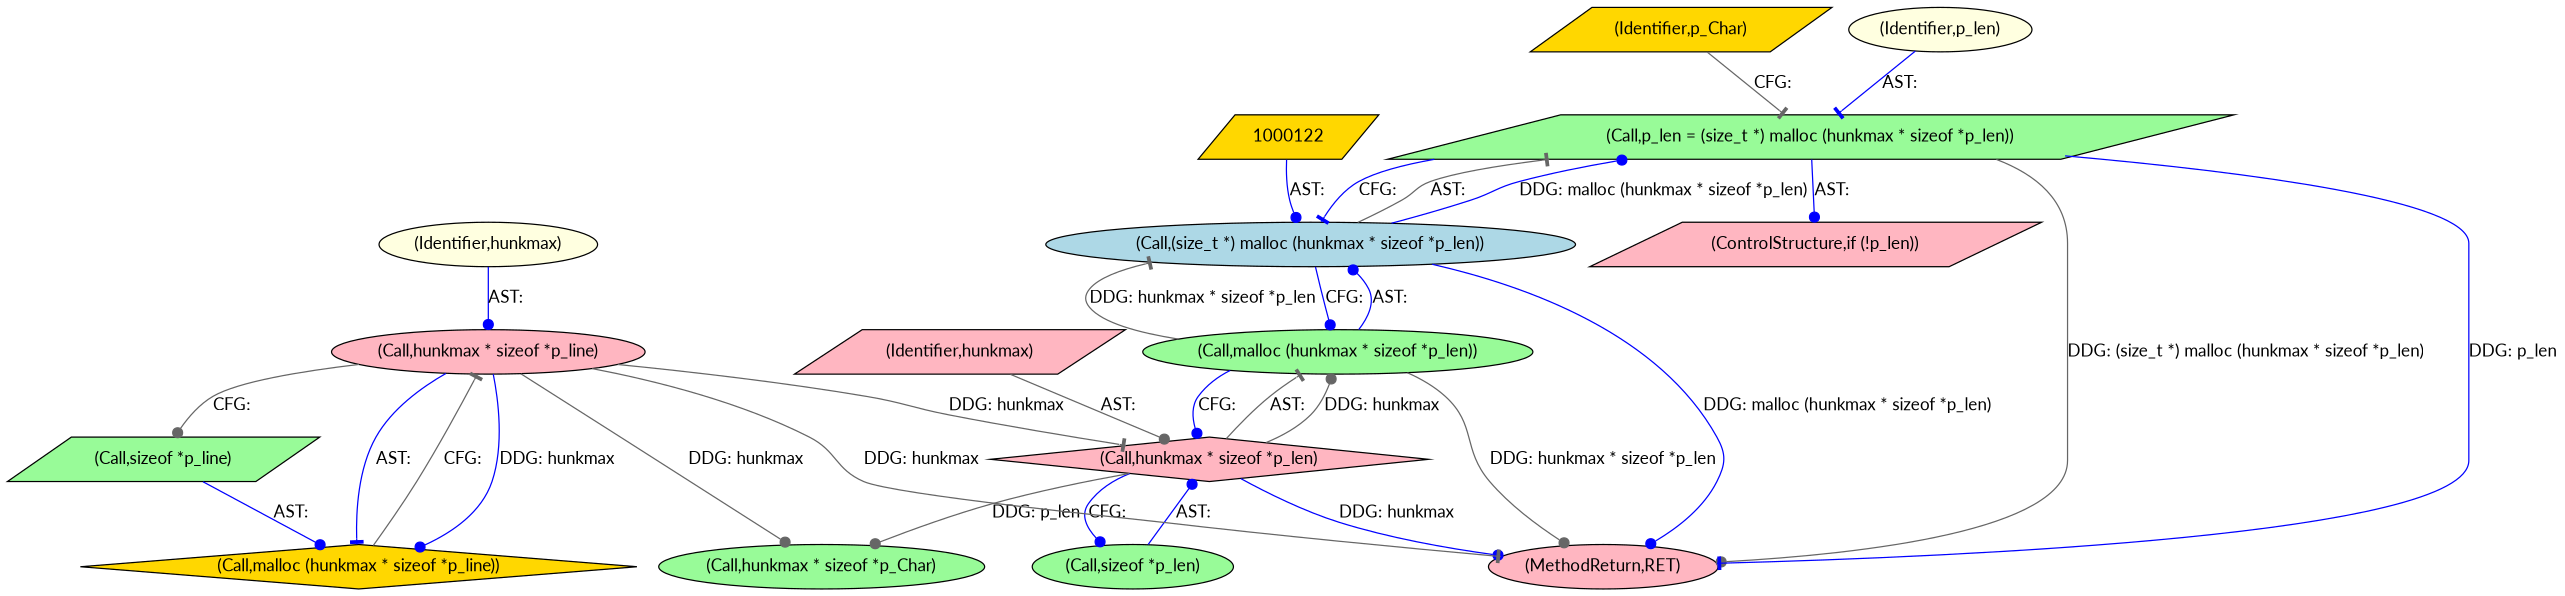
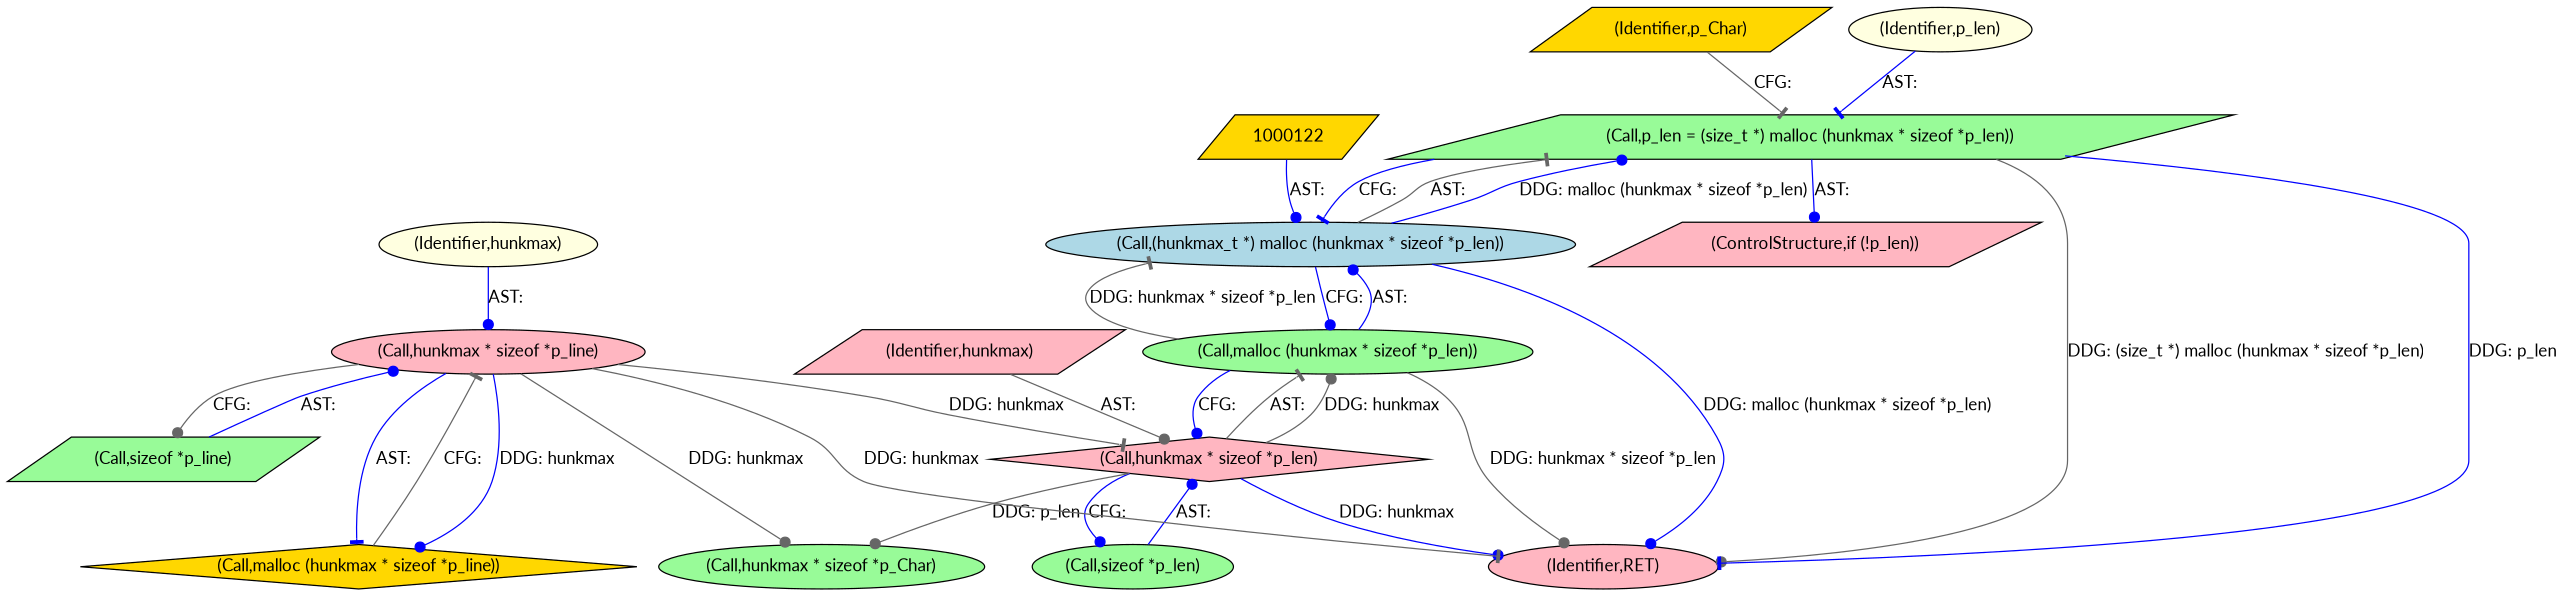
node "(Call,(size_t *) malloc (hunkmax * sizeof *p_len))": label "(Call,(size_t *) malloc (hunkmax * sizeof *p_len))" -> "(Call,(hunkmax_t *) malloc (hunkmax * sizeof *p_len))"
edge "(Call,sizeof *p_line)" -> "(Call,malloc (hunkmax * sizeof *p_line))": now "(Call,sizeof *p_line)" -> "(Call,hunkmax * sizeof *p_line)"
node "(MethodReturn,RET)": label "(MethodReturn,RET)" -> "(Identifier,RET)"
